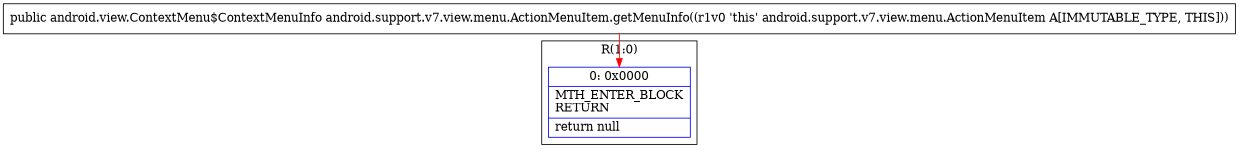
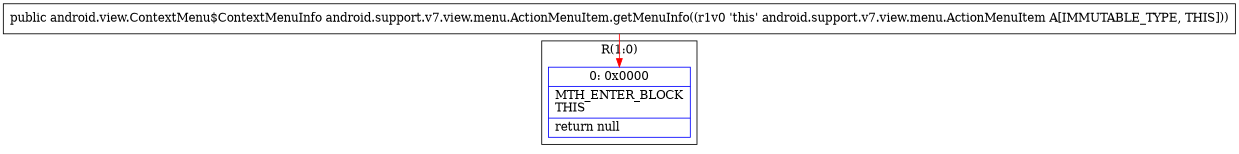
node "0: 0x0000": text "RETURN" -> "THIS"
